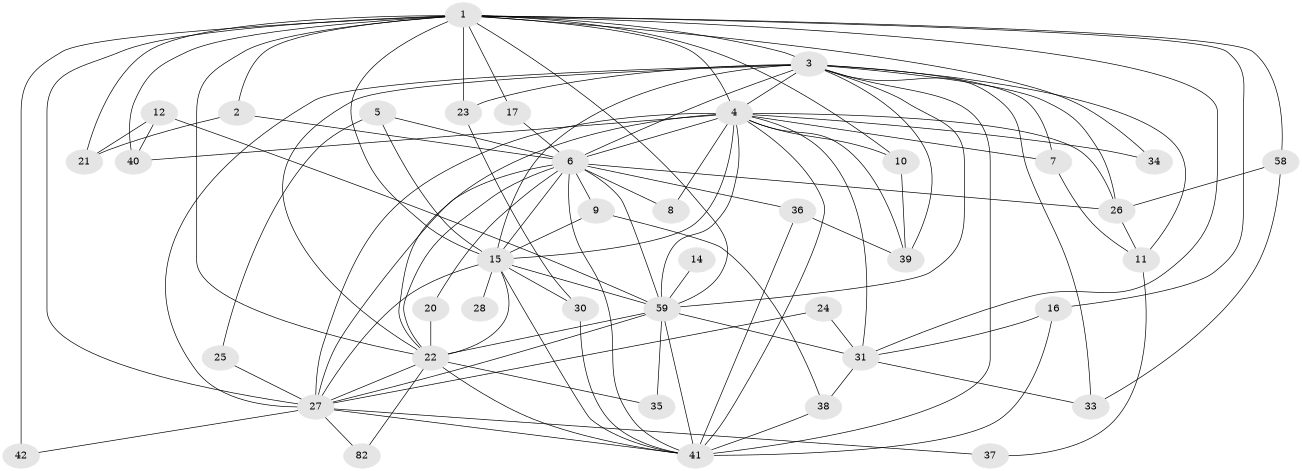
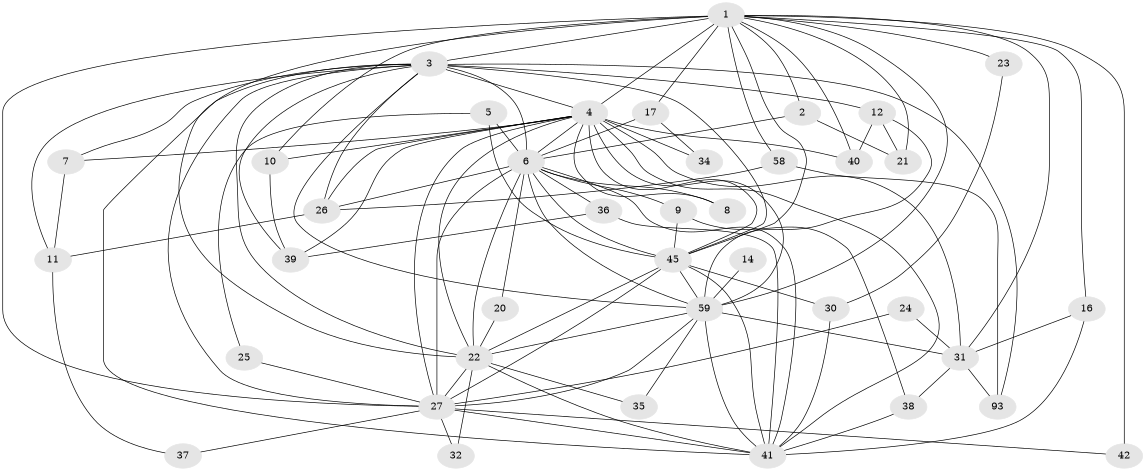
edge "1" -- "34": now "17" -- "34"
edge "3" -- "23": now "3" -- "12"
node "15": label "15" -> "45"
node "28": removed
node "33": label "33" -> "93"
node "82": label "82" -> "32"
